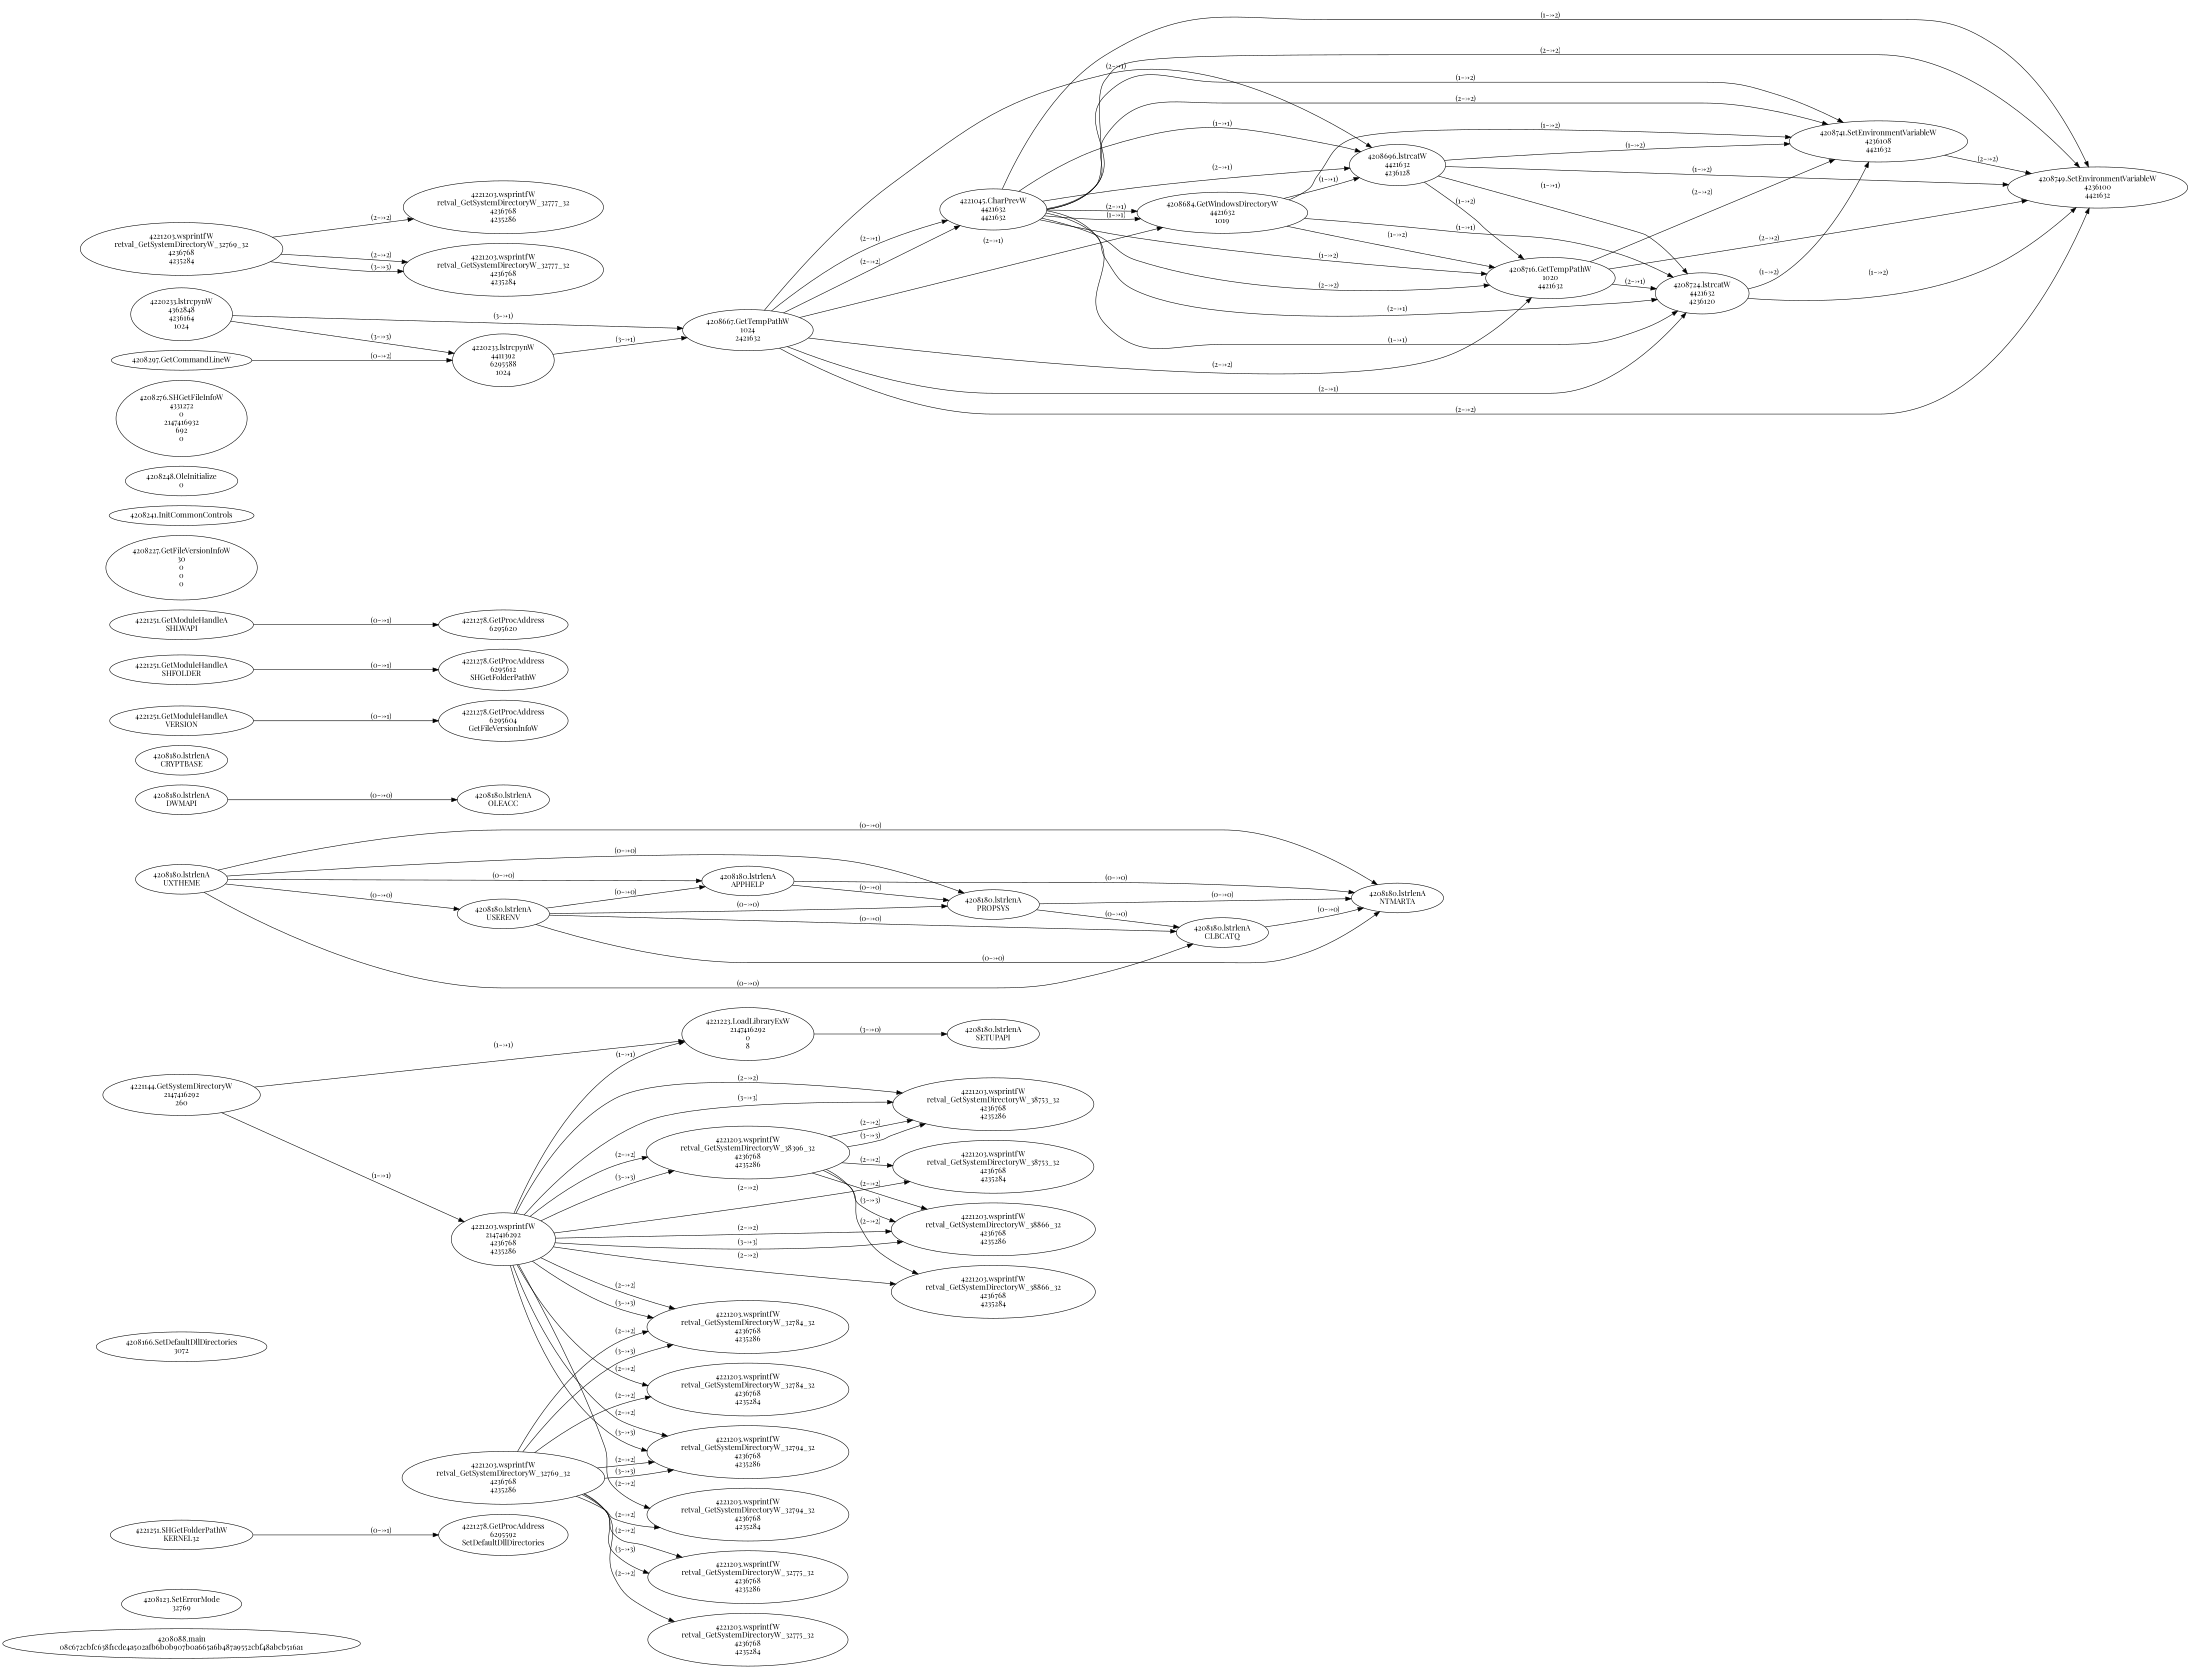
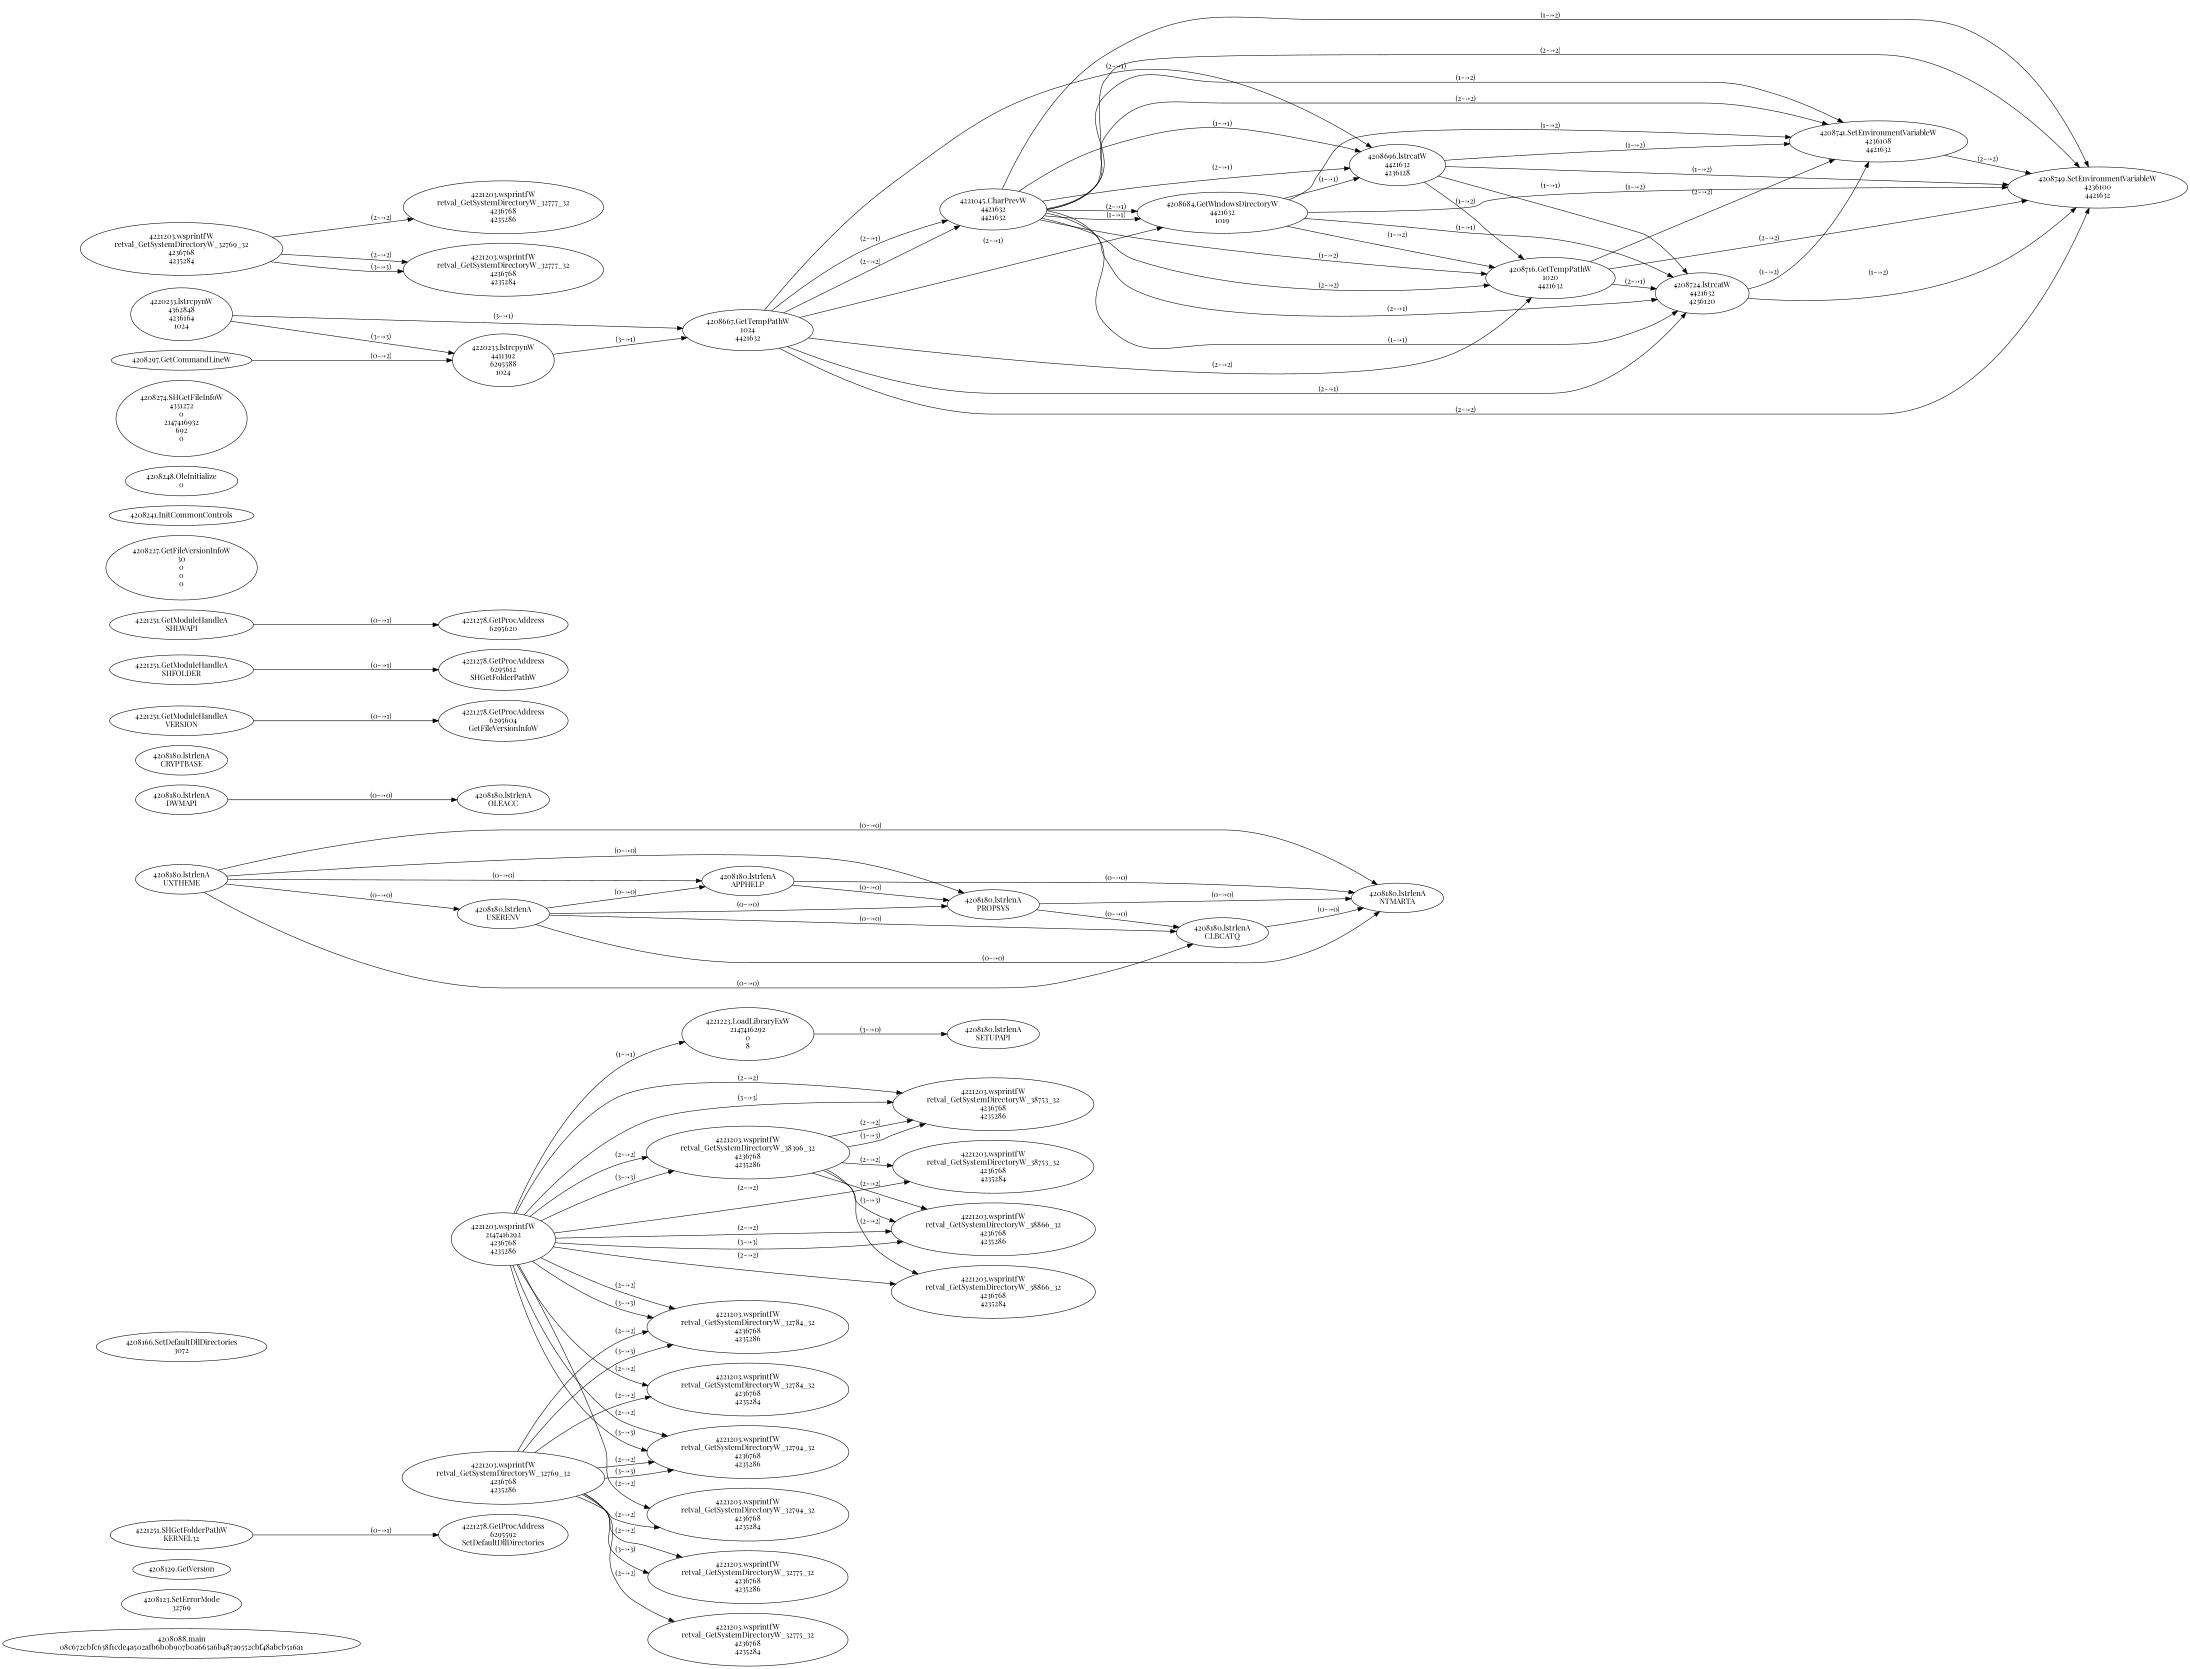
edge "4208684.GetWindowsDirectoryW 4421632 1019" -> "4208749.SetEnvironmentVariableW 4236100 4421632": added, label "(1-->2)"
node "4208667.GetTempPathW 1024 2421632": label "4208667.GetTempPathW 1024 2421632" -> "4208667.GetTempPathW 1024 4421632"
node "4208276.SHGetFileInfoW 4331272 0 2147416932 692 0": label "4208276.SHGetFileInfoW 4331272 0 2147416932 692 0" -> "4208274.SHGetFileInfoW 4331272 0 2147416932 692 0"
node "4221144.GetSystemDirectoryW 2147416292 260": removed
node "4208129.GetVersion": added
